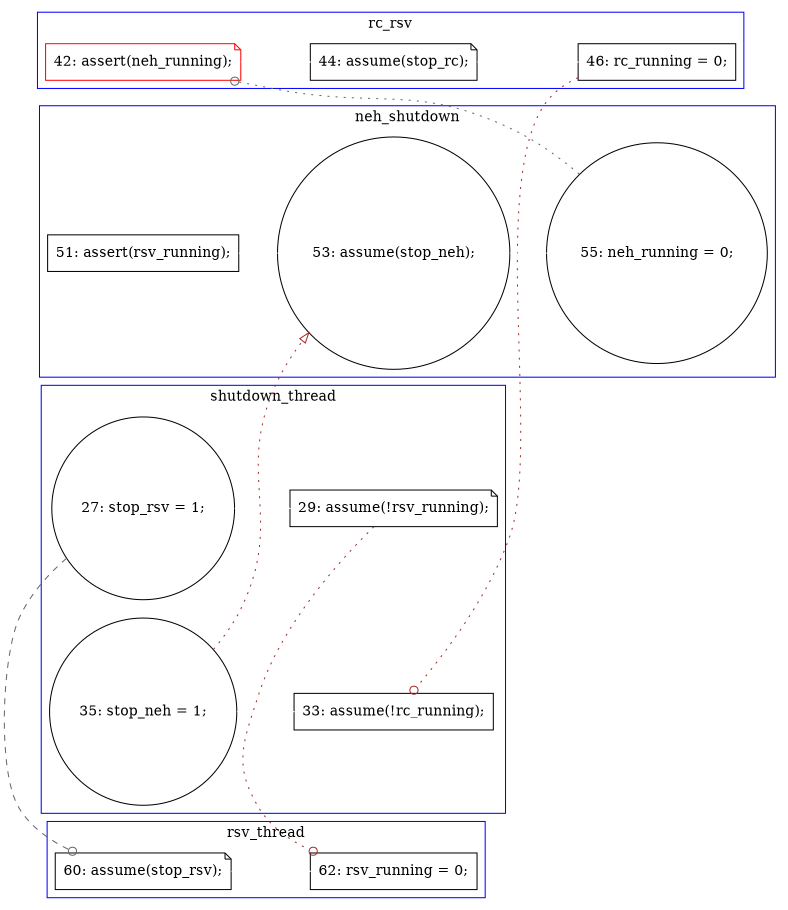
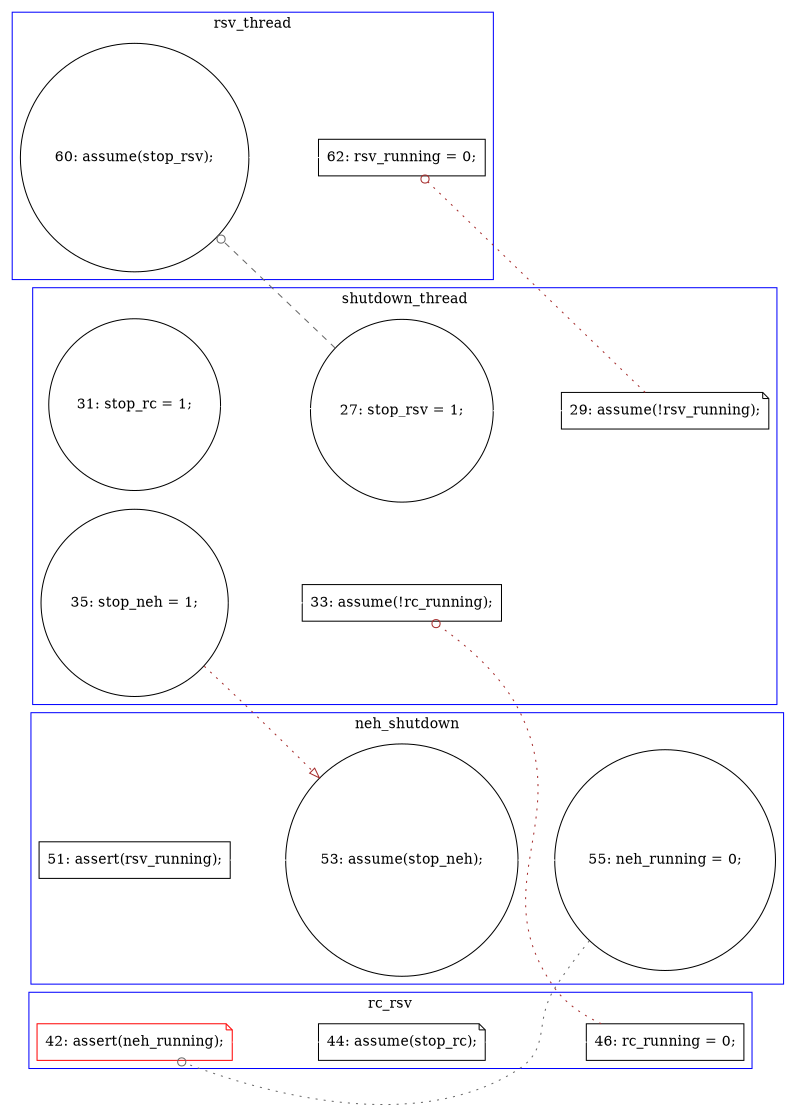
node "31: stop_rc = 1;": added
node "60: assume(stop_rsv);": shape note -> circle
